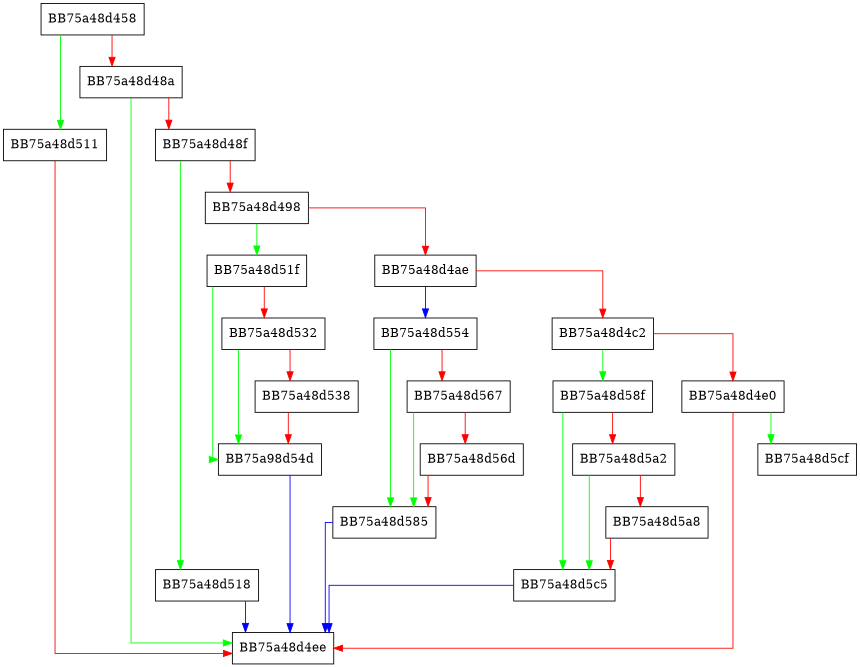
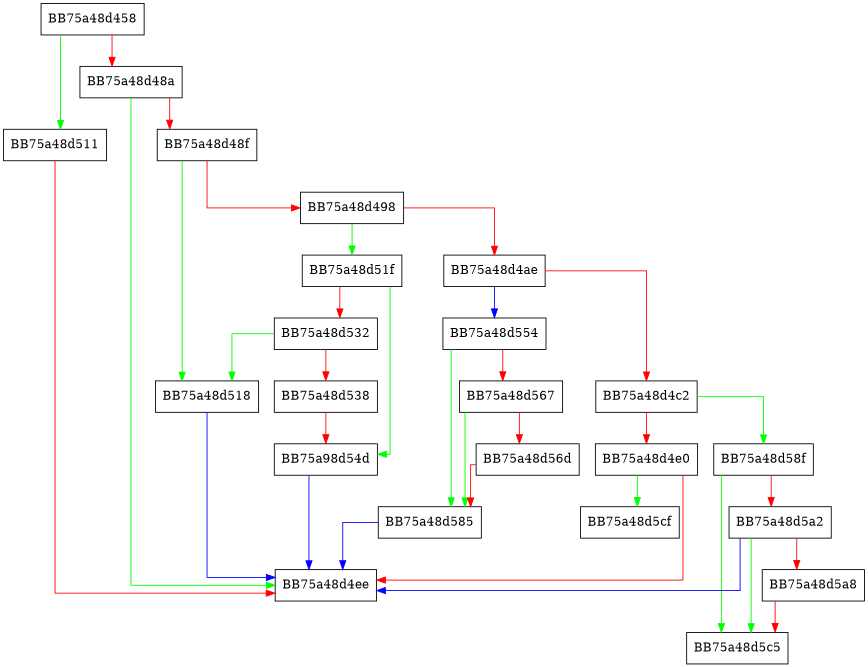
edge "BB75a48d532" -> "BB75a98d54d": now "BB75a48d532" -> "BB75a48d518"
edge "BB75a48d5c5" -> "BB75a48d4ee": now "BB75a48d5a2" -> "BB75a48d4ee"
